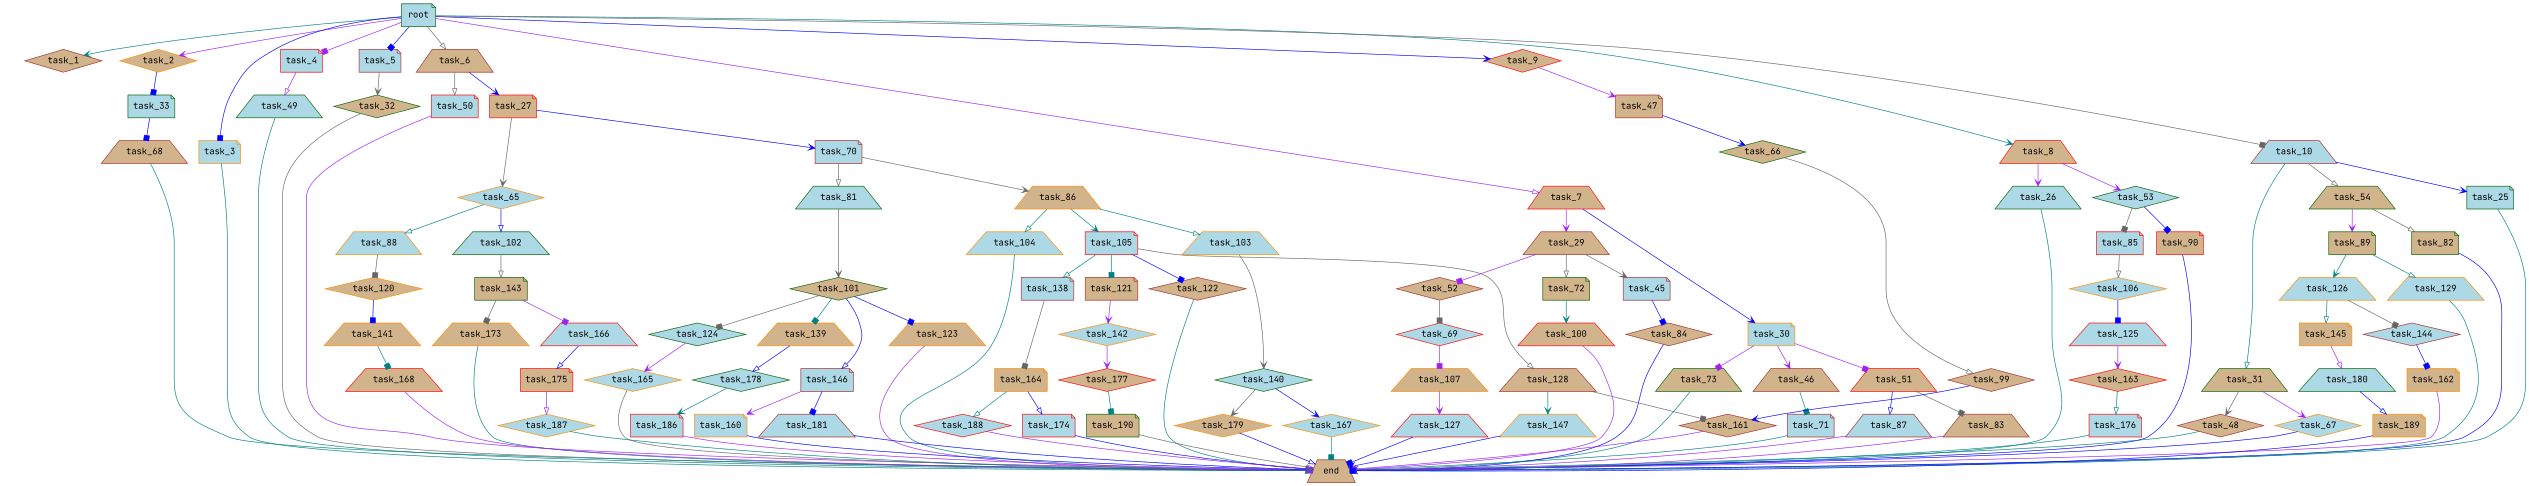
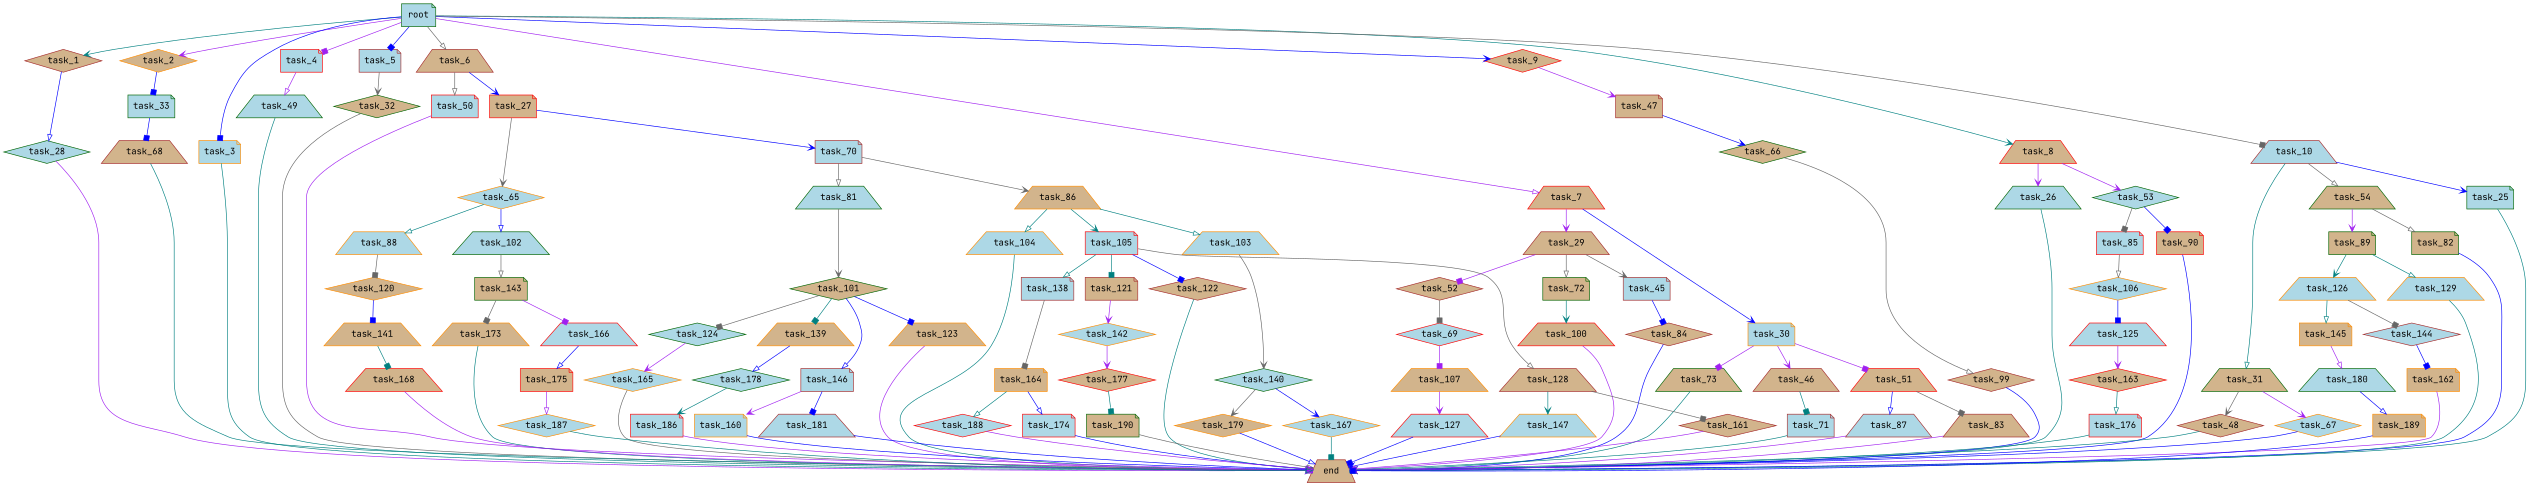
node "task_28": added
edge "task_99" -> "task_161": now "task_99" -> "end"
